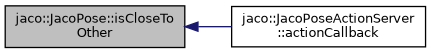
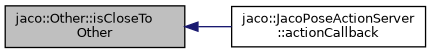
node "jaco::JacoPose::isCloseTo Other": label "jaco::JacoPose::isCloseTo Other" -> "jaco::Other::isCloseTo Other"
